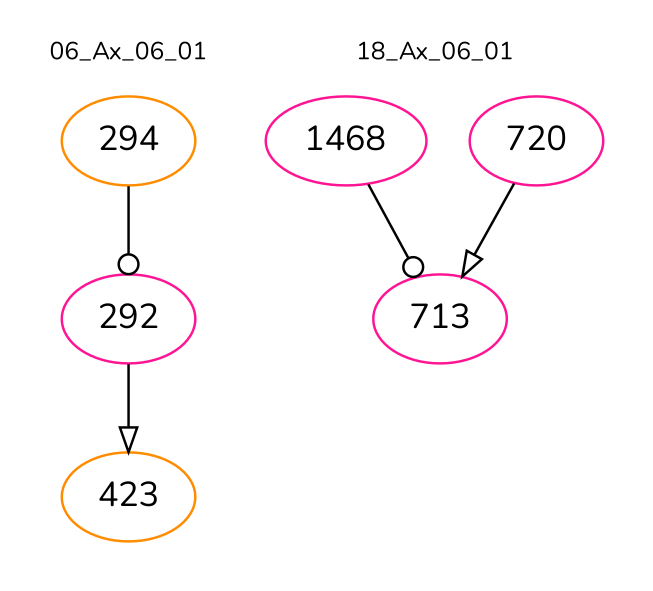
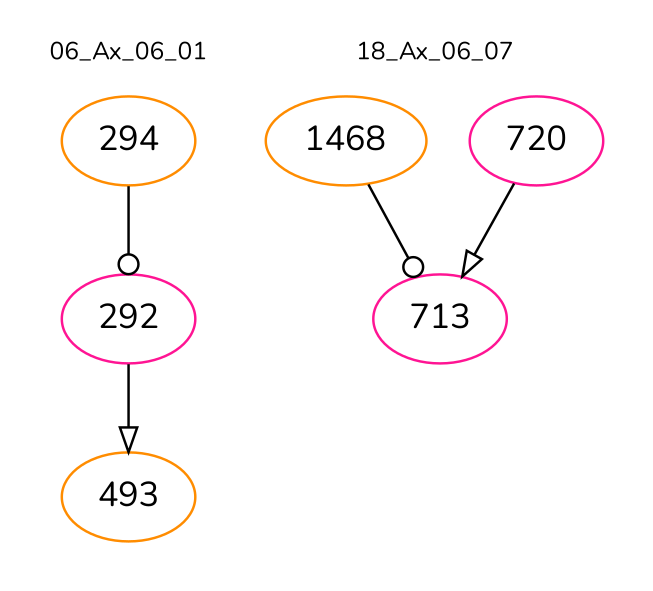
cluster "18_Ax_06_01": label "18_Ax_06_01" -> "18_Ax_06_07"
node "1468": color deeppink -> darkorange
node "423": label "423" -> "493"
